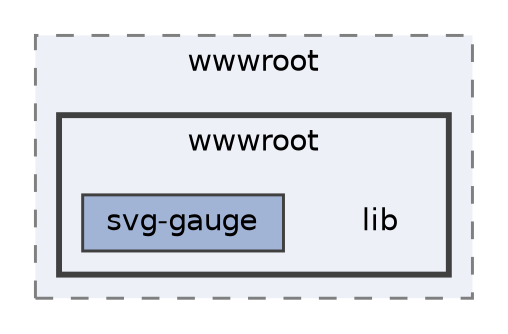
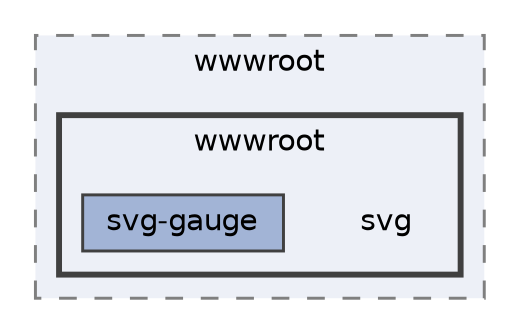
node "lib": label "lib" -> "svg"
